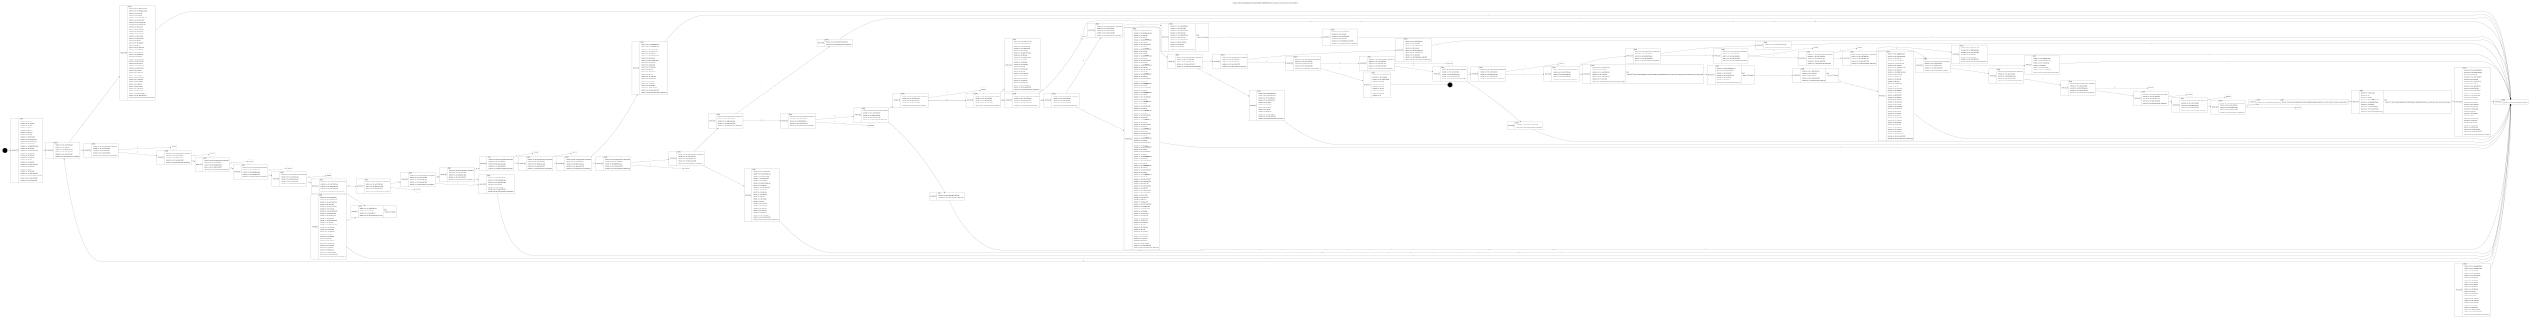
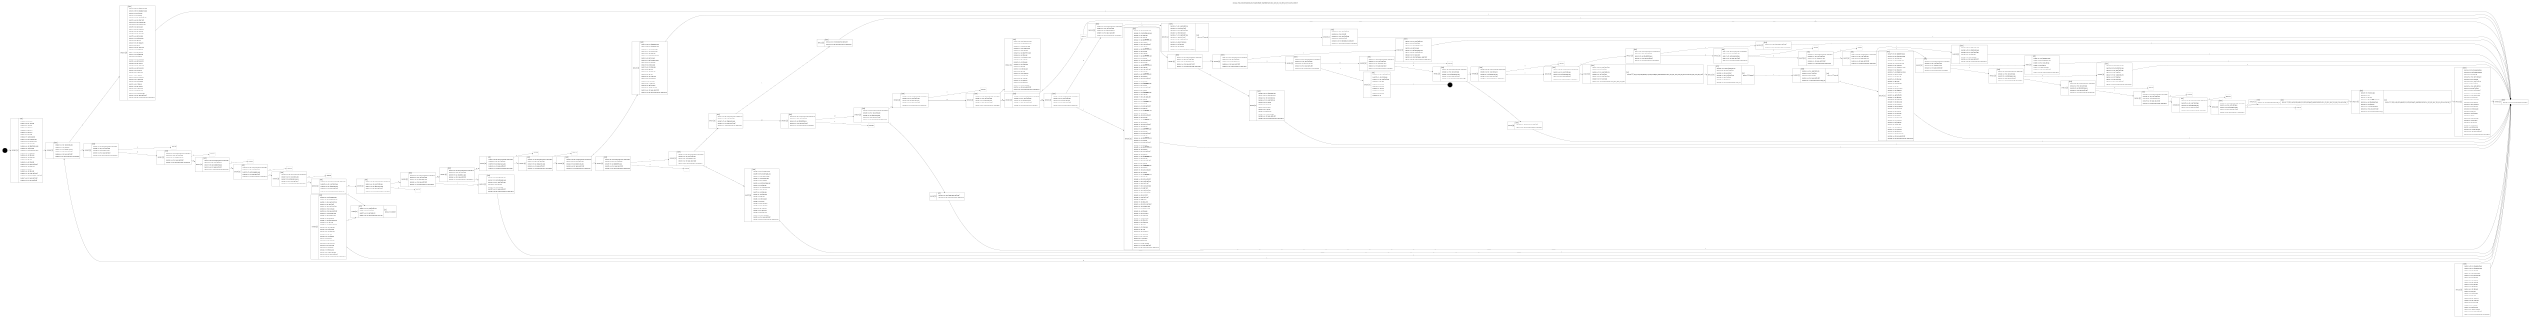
node "0x4020f9 [39]": added
